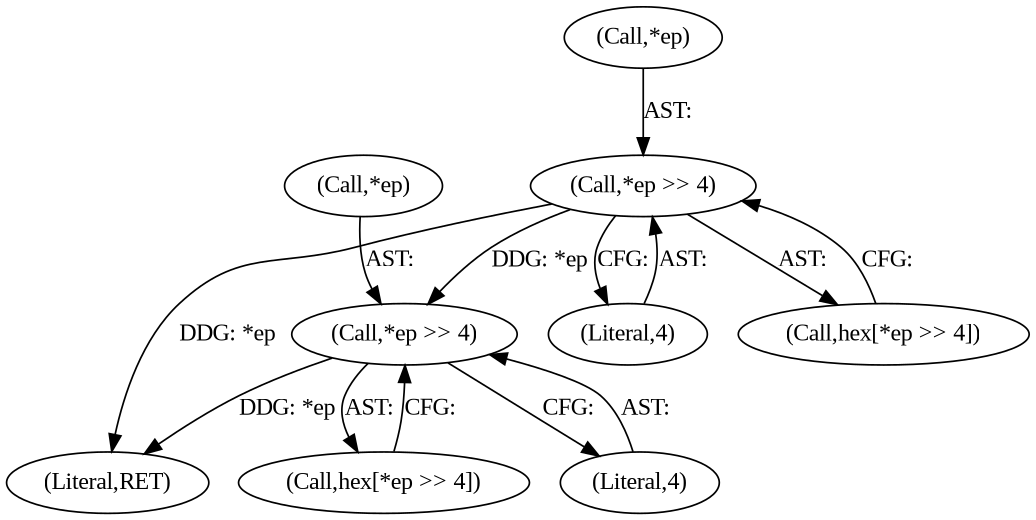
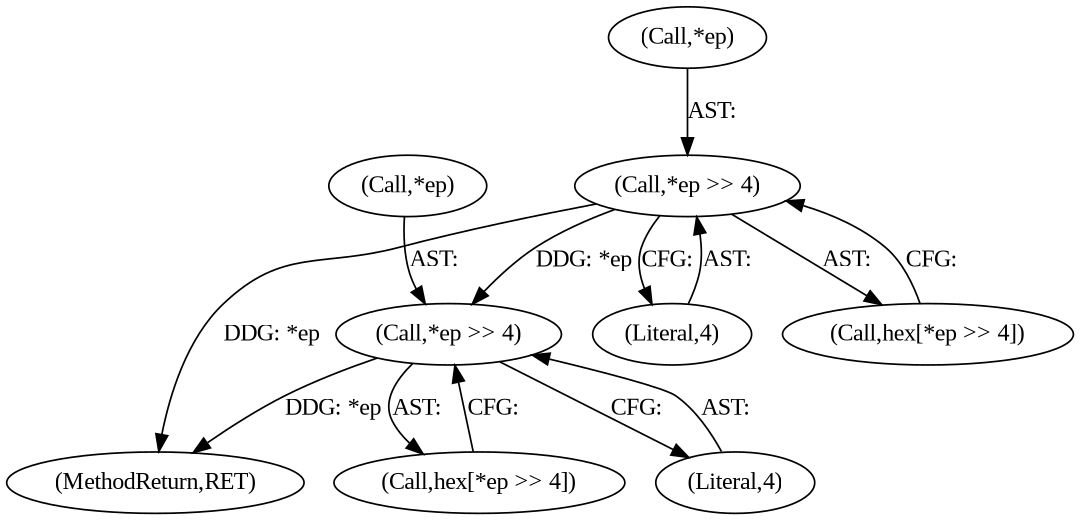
node "(Literal,RET)": label "(Literal,RET)" -> "(MethodReturn,RET)"
